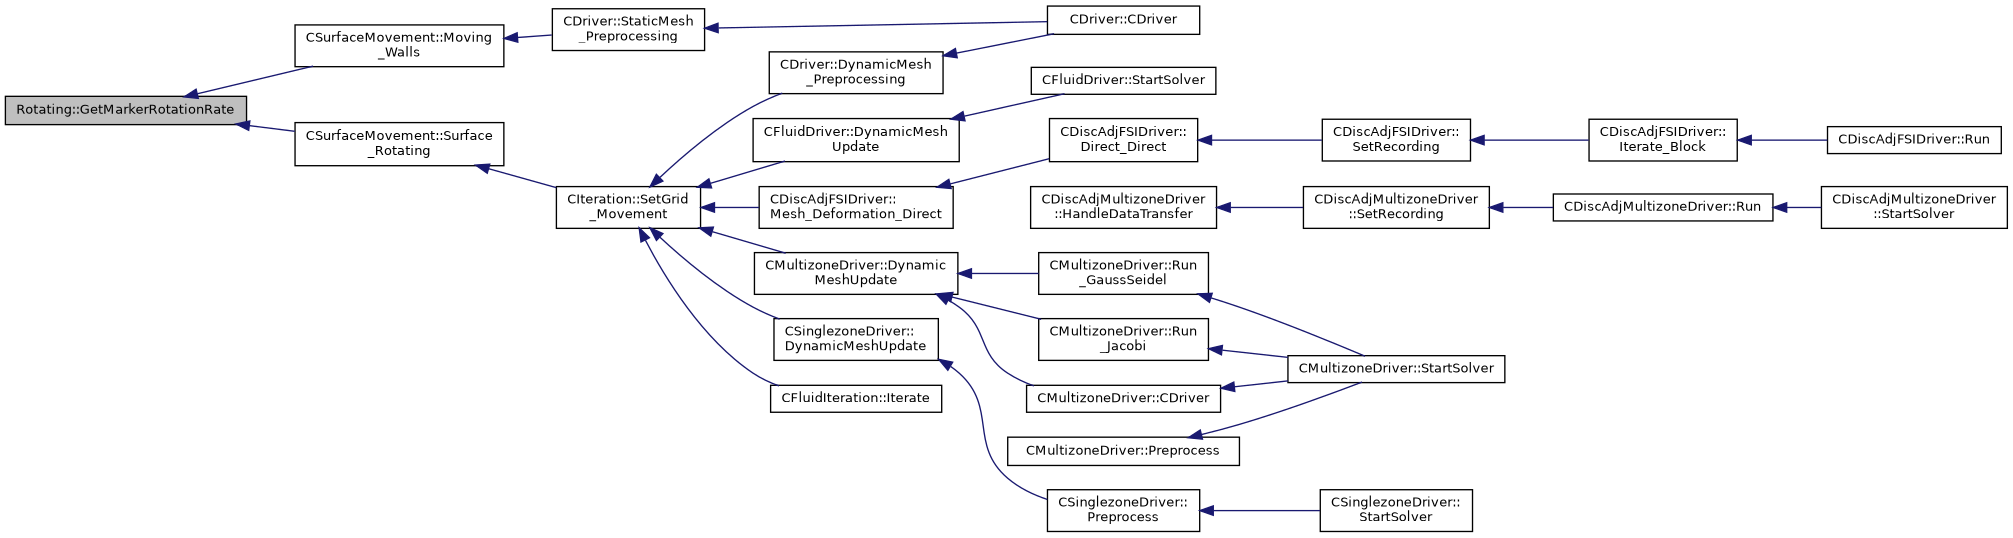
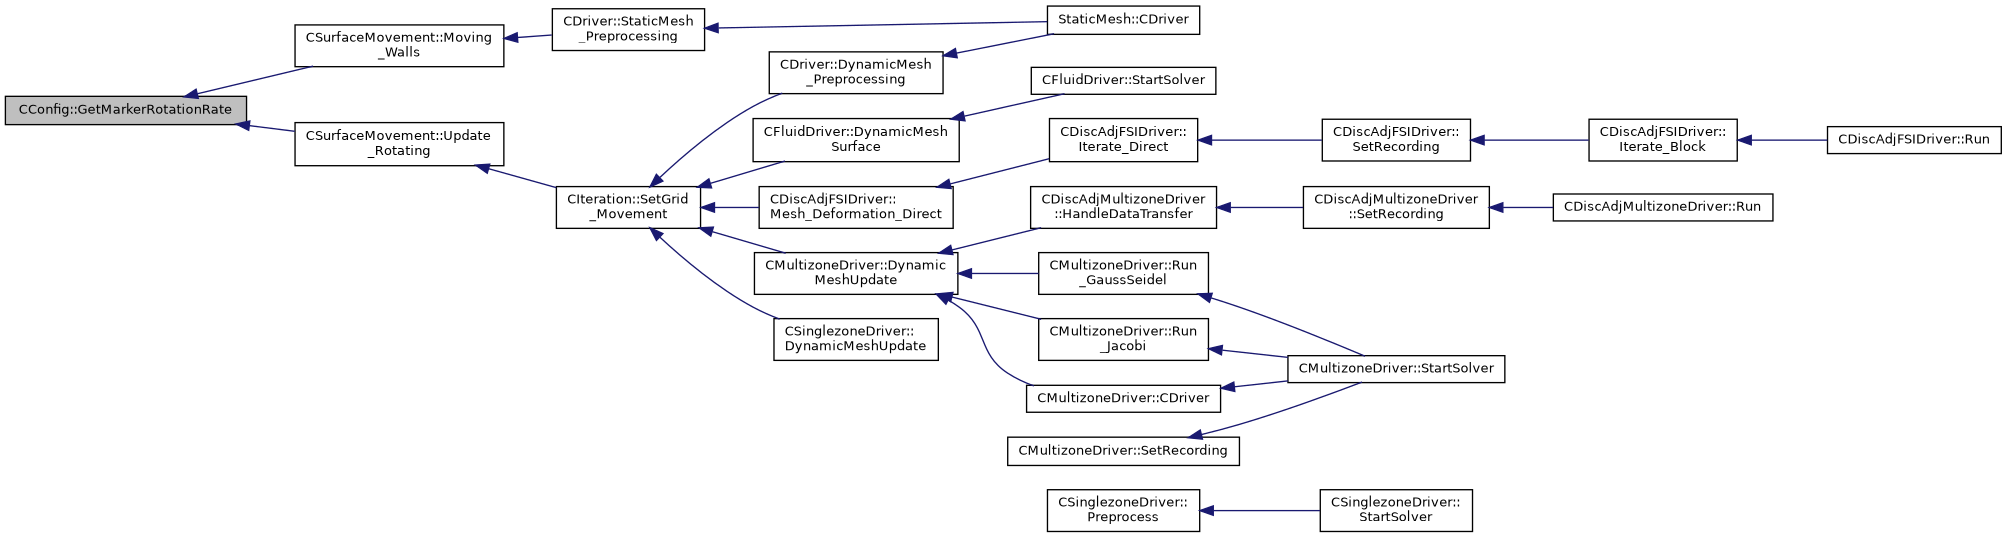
node "CDriver::CDriver": label "CDriver::CDriver" -> "StaticMesh::CDriver"
node "Rotating::GetMarkerRotationRate": label "Rotating::GetMarkerRotationRate" -> "CConfig::GetMarkerRotationRate"
node "CFluidDriver::DynamicMesh Update": label "CFluidDriver::DynamicMesh Update" -> "CFluidDriver::DynamicMesh Surface"
node "CDiscAdjFSIDriver:: Direct_Direct": label "CDiscAdjFSIDriver:: Direct_Direct" -> "CDiscAdjFSIDriver:: Iterate_Direct"
node "CSurfaceMovement::Surface _Rotating": label "CSurfaceMovement::Surface _Rotating" -> "CSurfaceMovement::Update _Rotating"
node "CDiscAdjMultizoneDriver ::StartSolver": removed
edge "CDiscAdjMultizoneDriver ::HandleDataTransfer" -> "CMultizoneDriver::Dynamic MeshUpdate": added
node "CFluidIteration::Iterate": removed
edge "CSinglezoneDriver:: Preprocess" -> "CSinglezoneDriver:: DynamicMeshUpdate": removed
node "CMultizoneDriver::Preprocess": label "CMultizoneDriver::Preprocess" -> "CMultizoneDriver::SetRecording"
